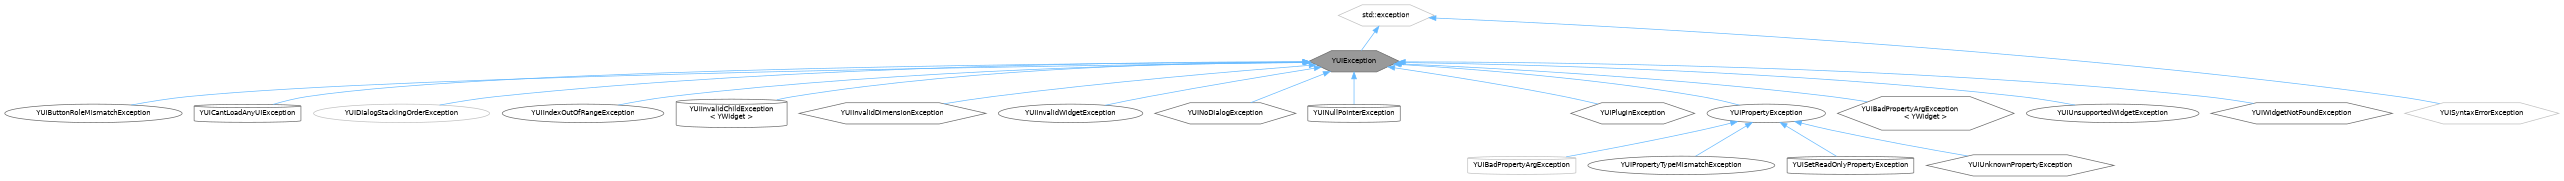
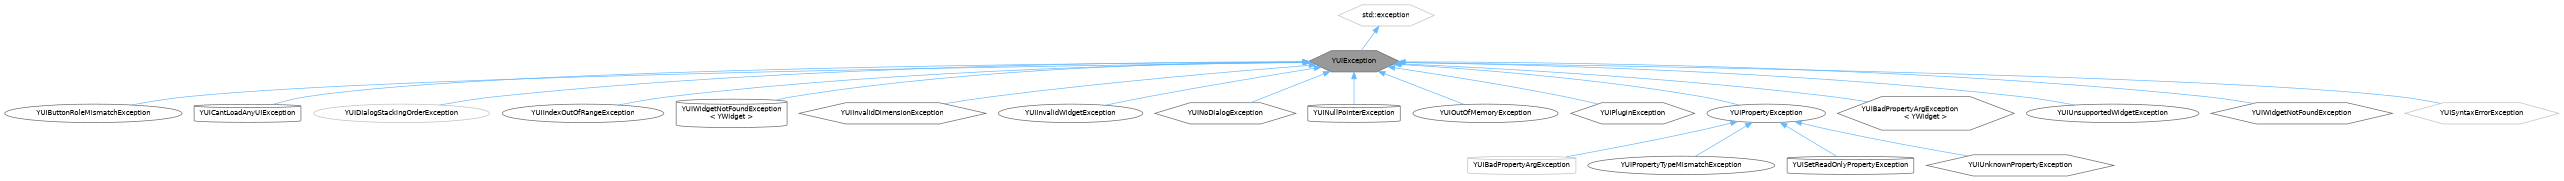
edge "YUISyntaxErrorException" -> "std::exception": now "YUISyntaxErrorException" -> "YUIException"
node "YUIInvalidChildException < YWidget >": label "YUIInvalidChildException < YWidget >" -> "YUIWidgetNotFoundException < YWidget >"
node "YUIOutOfMemoryException": added
